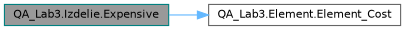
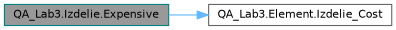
node "QA_Lab3.Element.Element_Cost": label "QA_Lab3.Element.Element_Cost" -> "QA_Lab3.Element.Izdelie_Cost"
